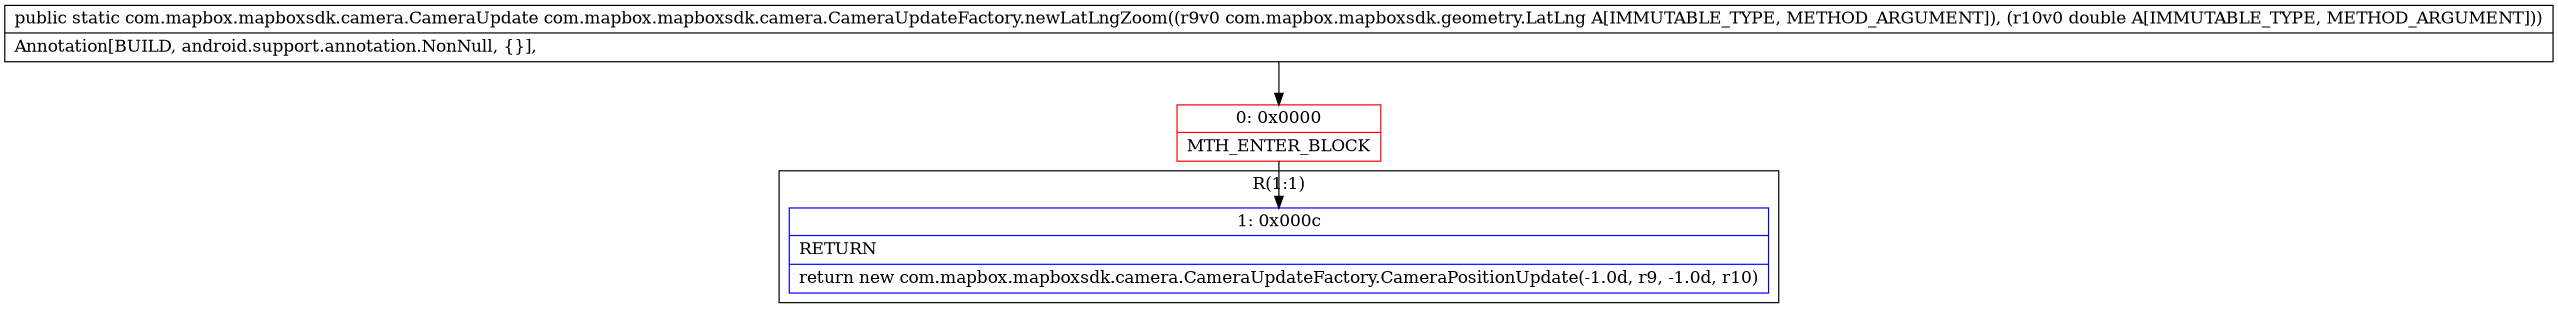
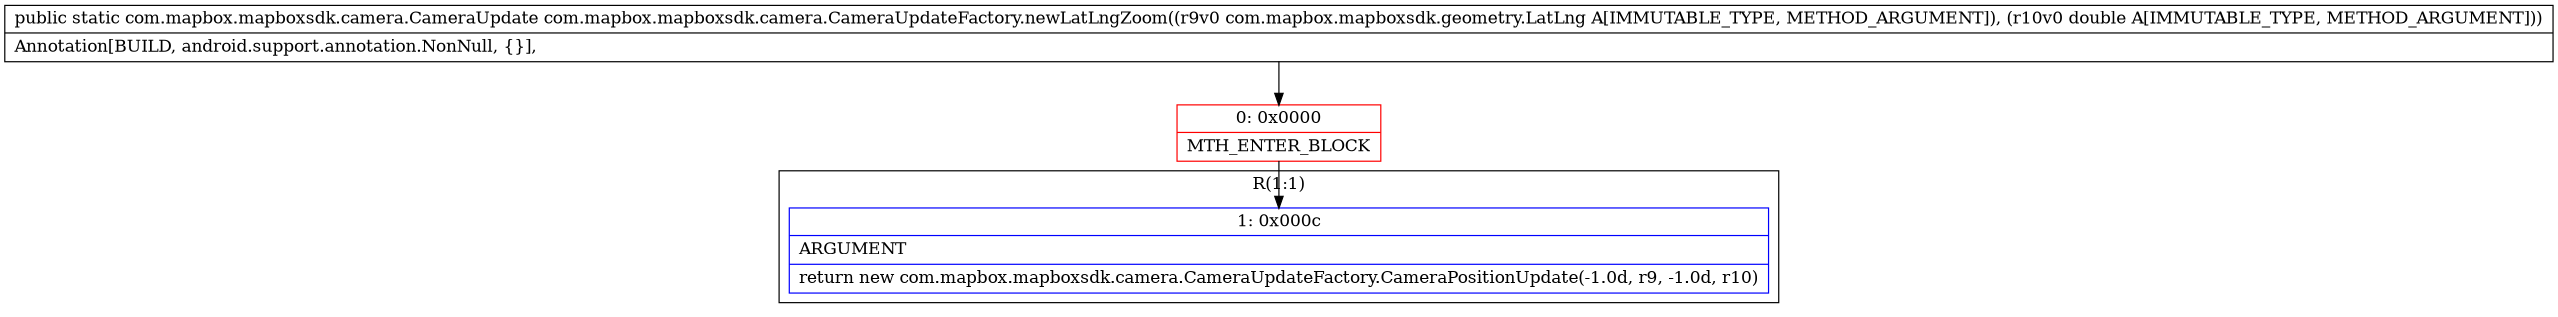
node "1: 0x000c": text "RETURN" -> "ARGUMENT"
